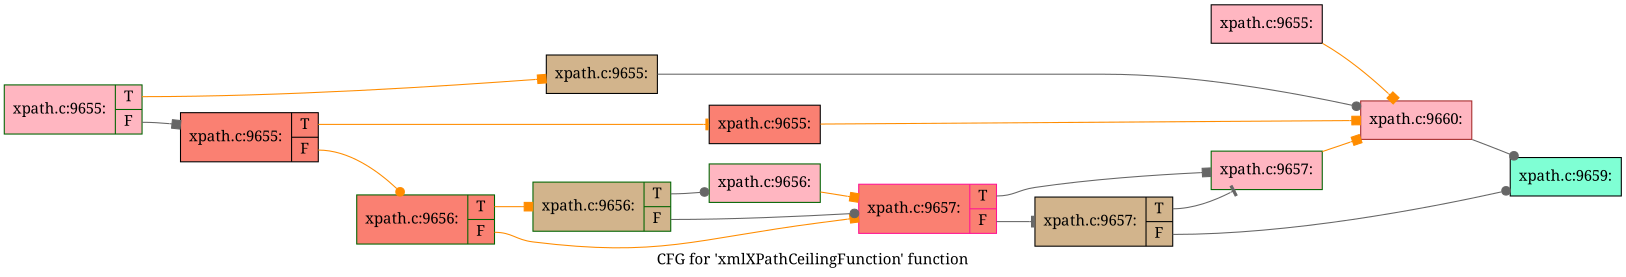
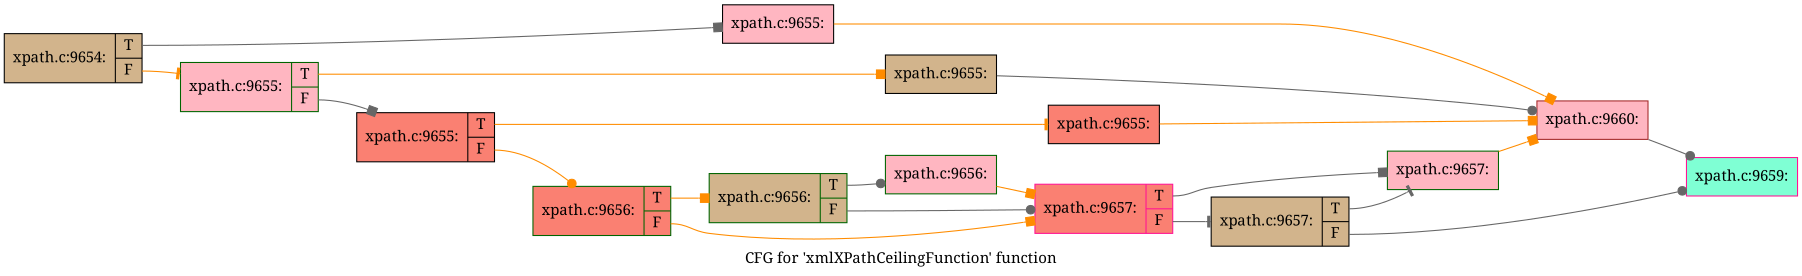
node "xpath.c:9654:": added
node "xpath.c:9659:": color black -> deeppink
